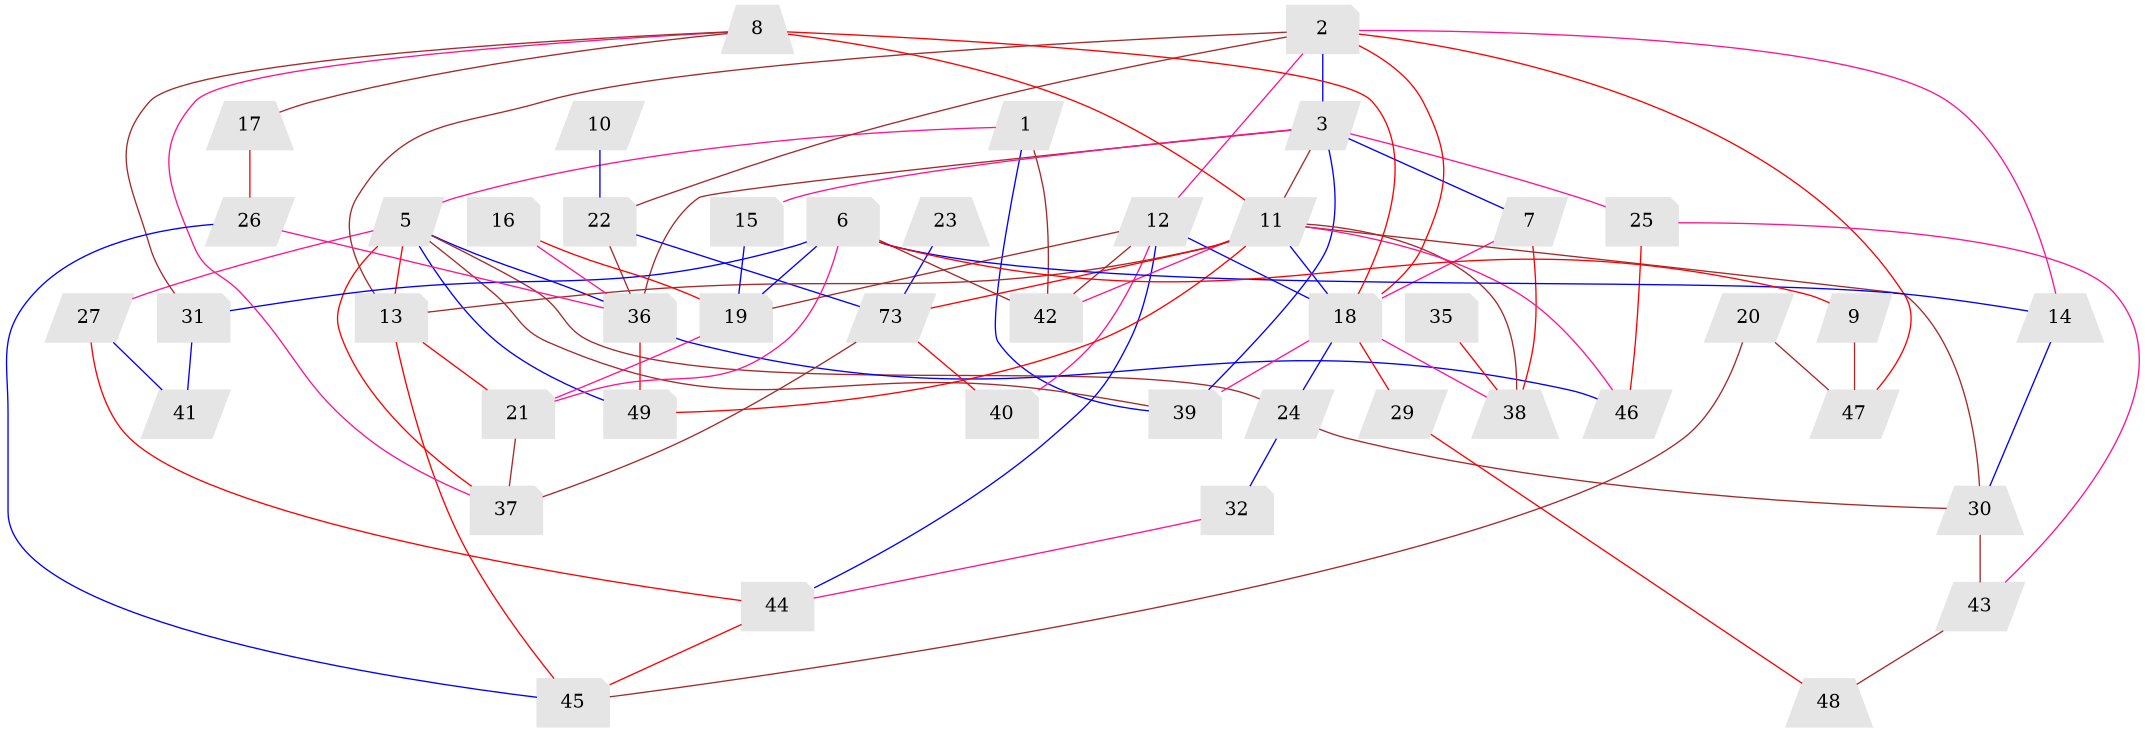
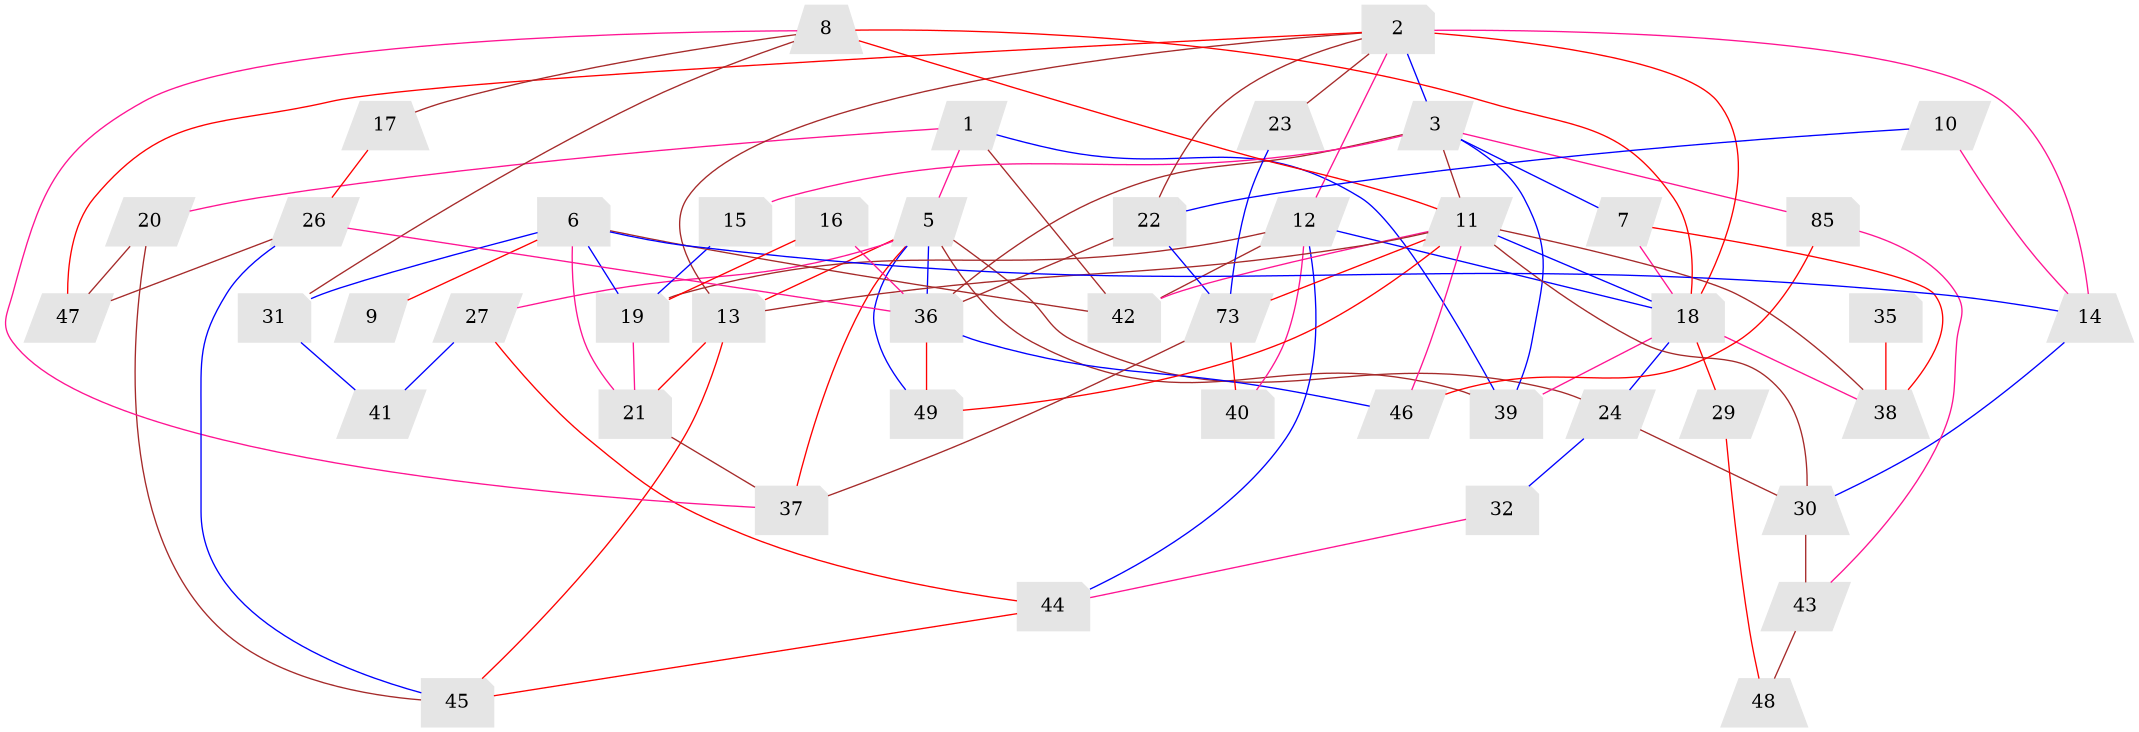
edge "2" -- "23": added
edge "1" -- "20": added
node "25": label "25" -> "85"
edge "10" -- "14": added
edge "9" -- "47": now "26" -- "47"
